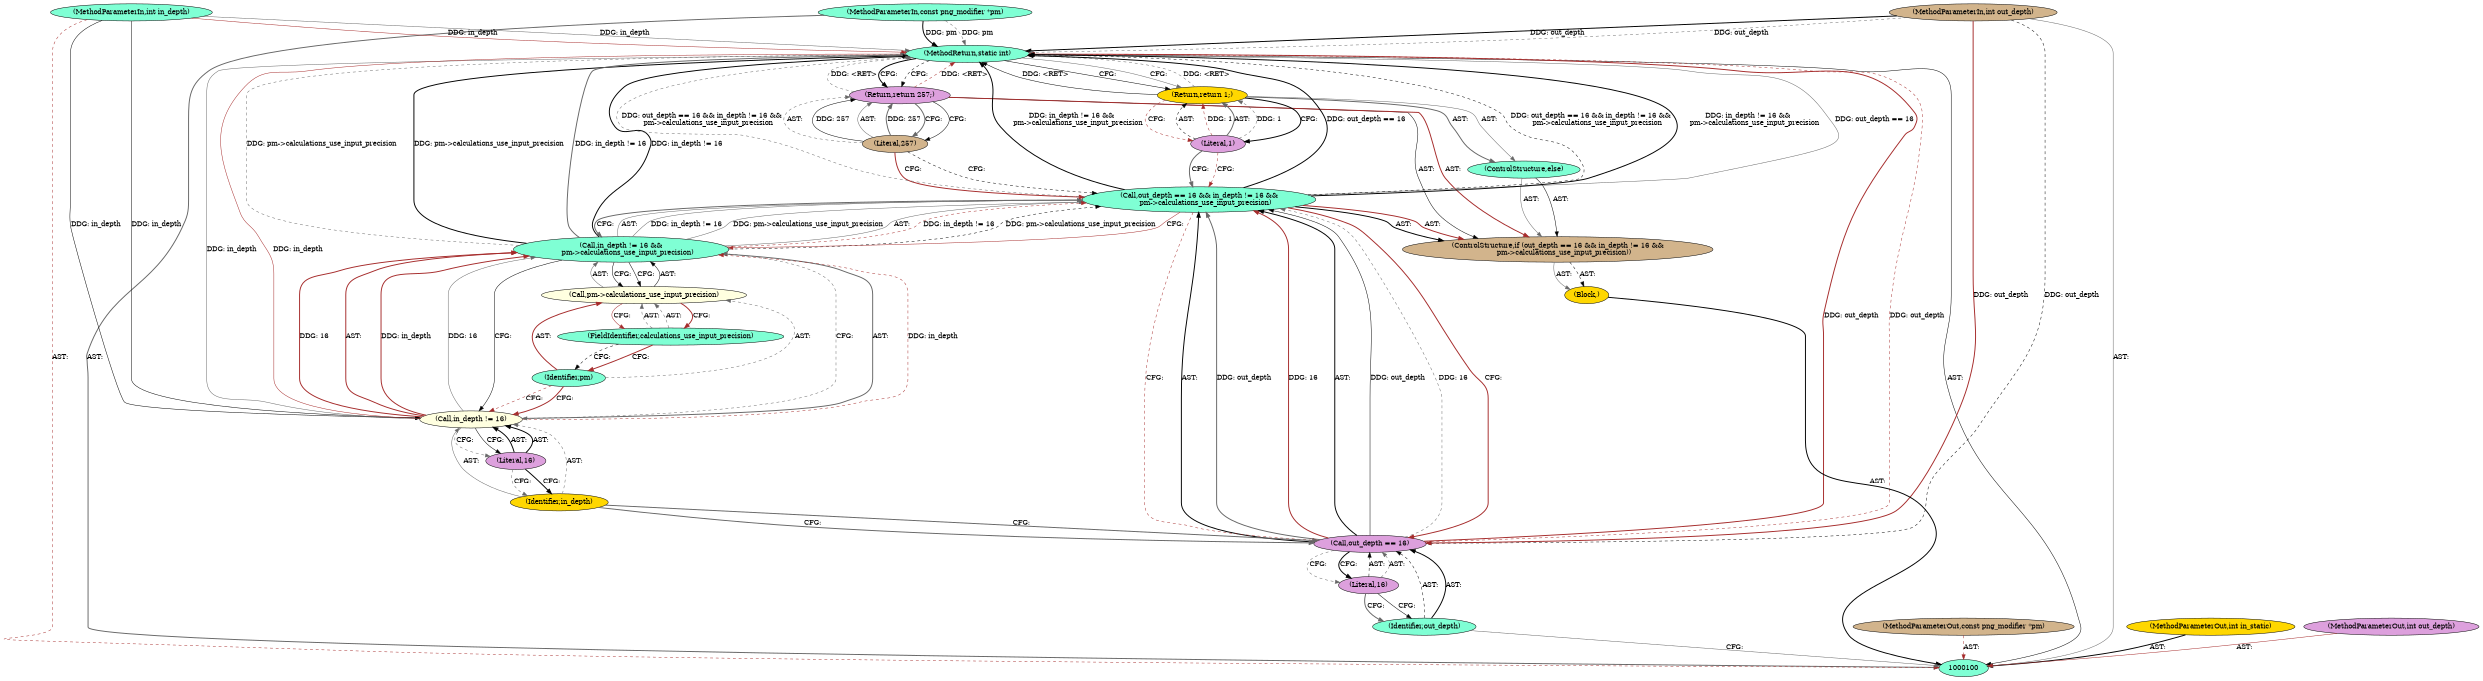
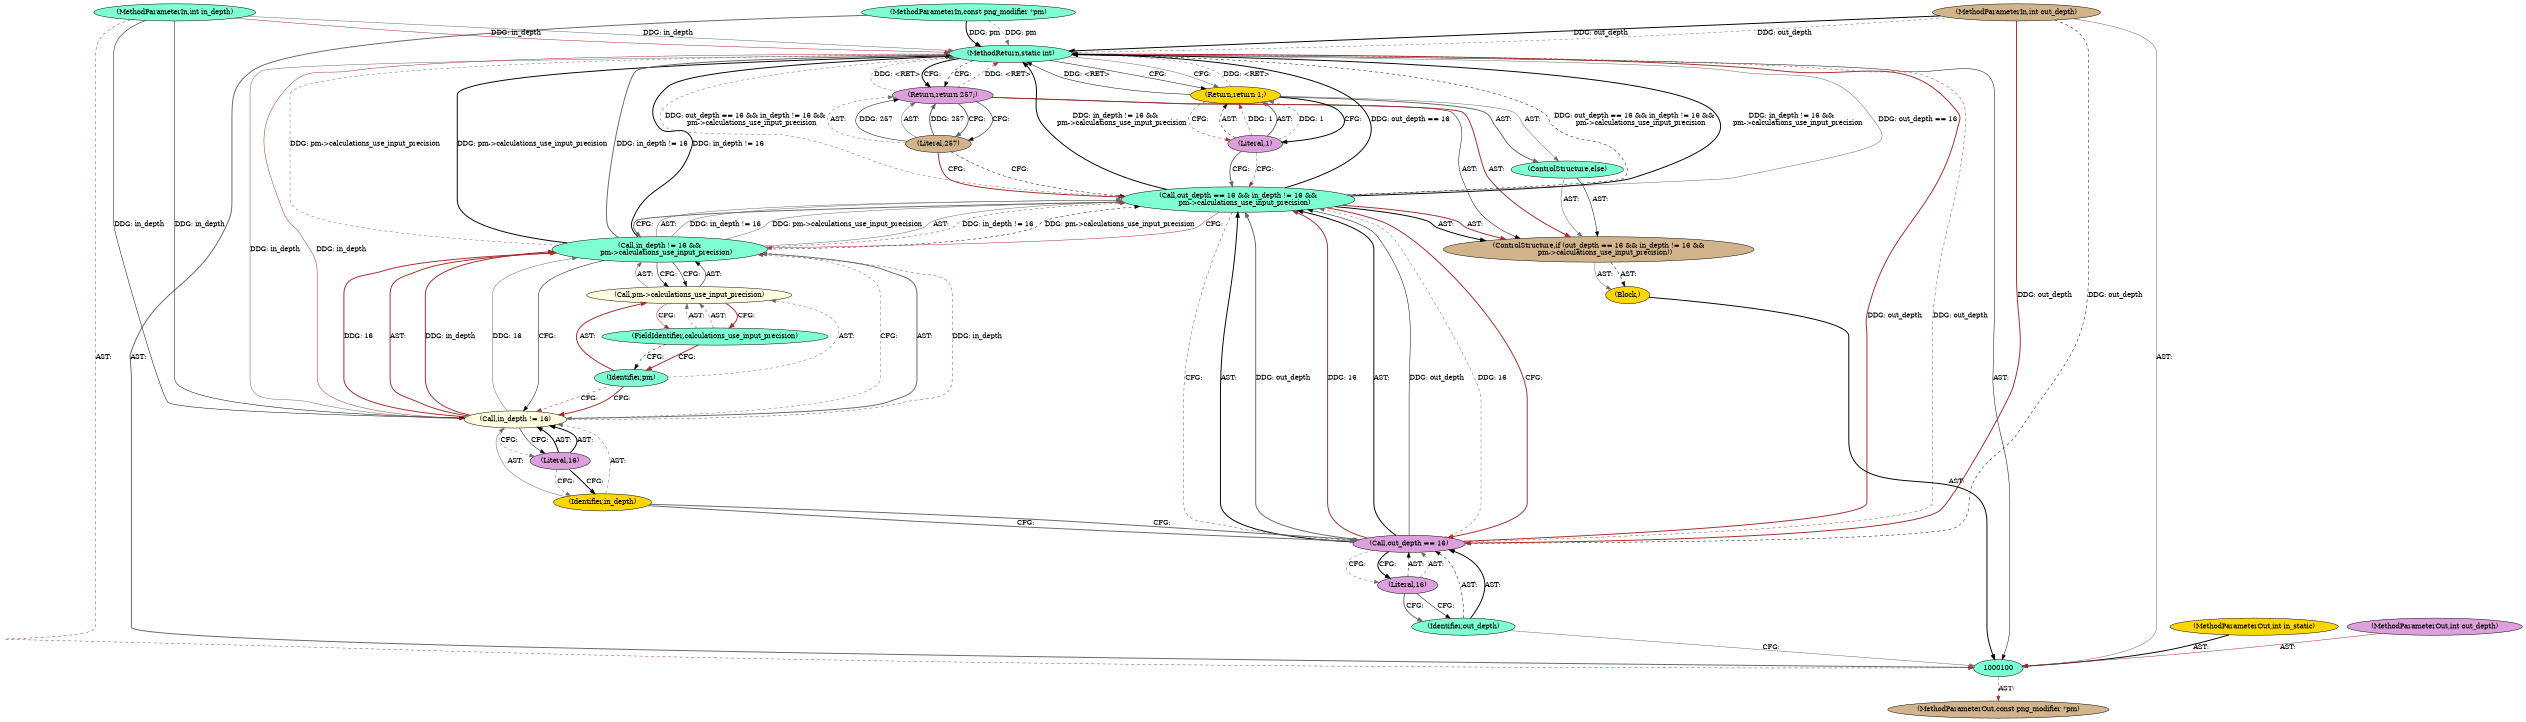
edge "(MethodParameterOut,const png_modifier *pm)" -> "1000100": reversed
